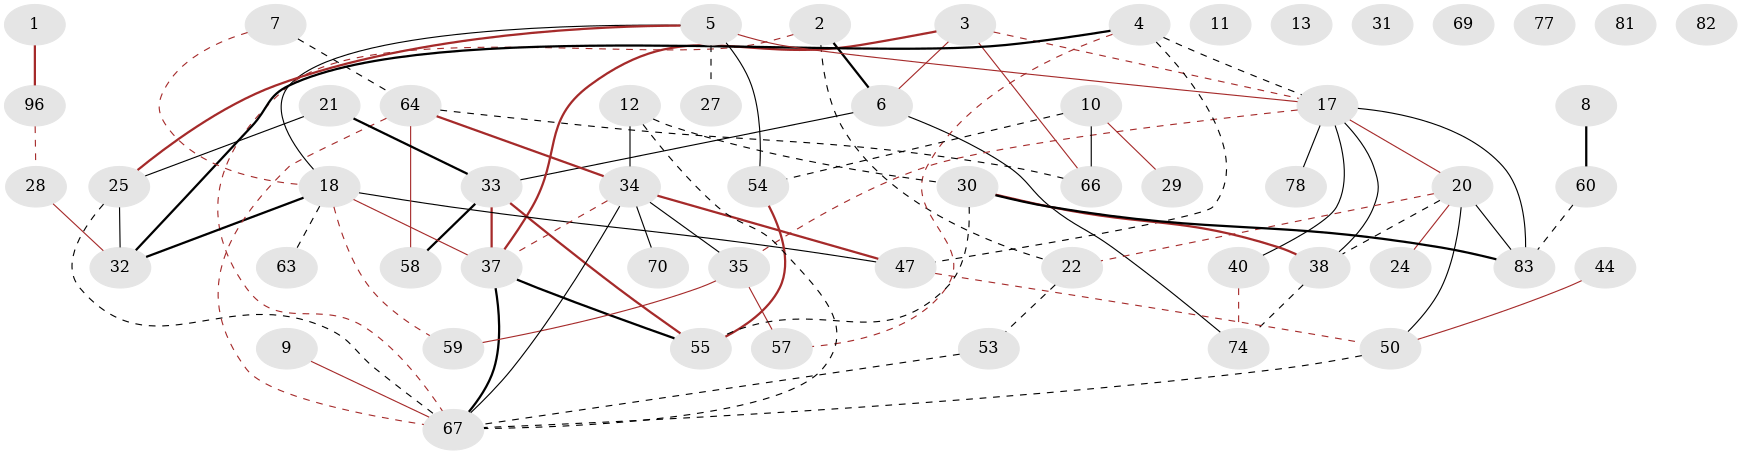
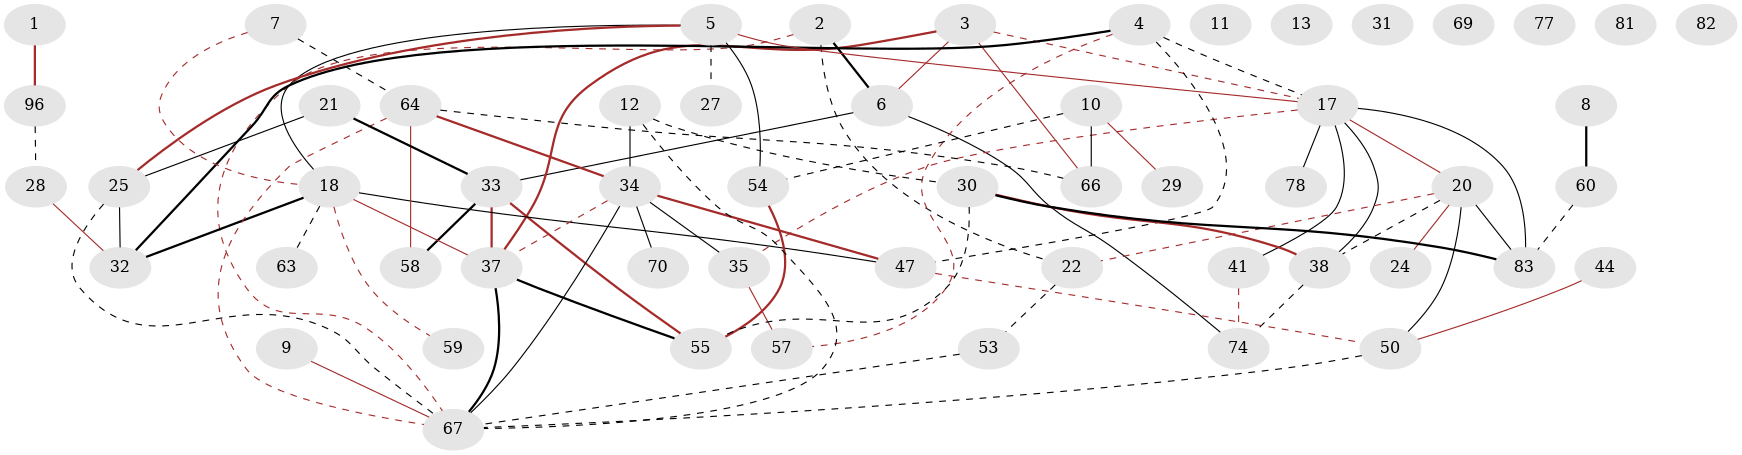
edge "96" -- "28": color brown -> black
node "40": label "40" -> "41"
edge "35" -- "59": removed
